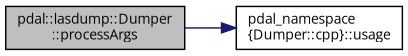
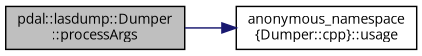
node "pdal_namespace {Dumper::cpp}::usage": label "pdal_namespace {Dumper::cpp}::usage" -> "anonymous_namespace {Dumper::cpp}::usage"
